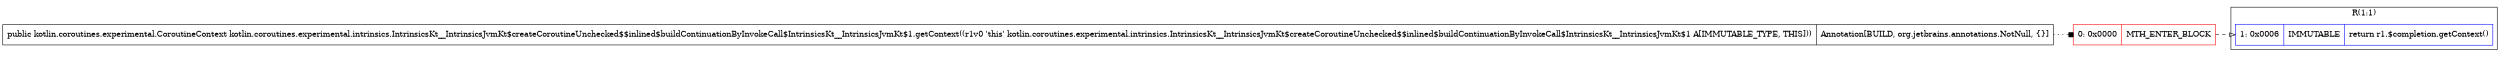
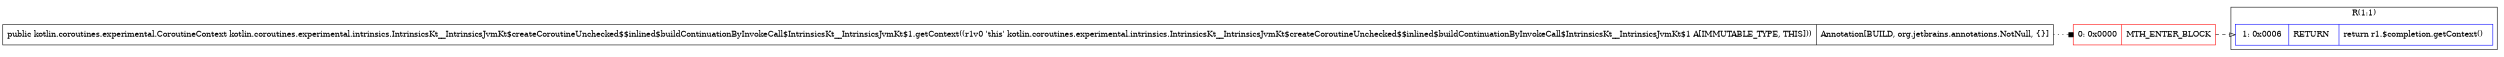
node "1: 0x0006": text "IMMUTABLE" -> "RETURN"
